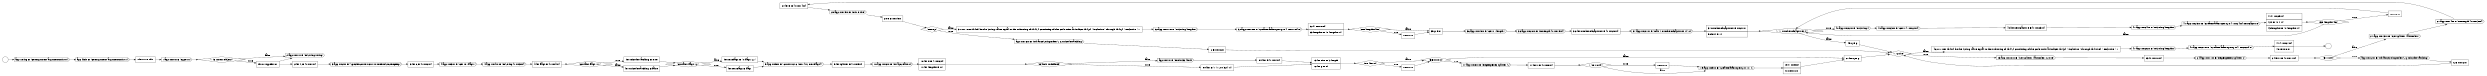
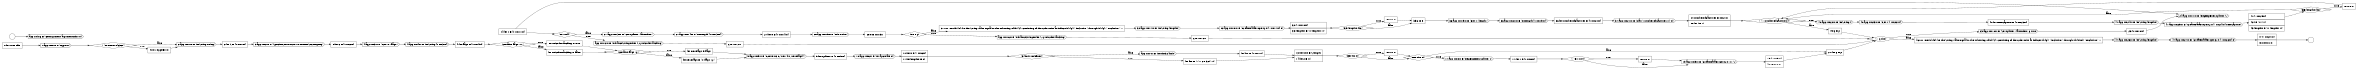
edge "24:app __x11__ = (RegExpExec splitter S)" -> "24:let z = [? __x11__]": reversed
node "app limit = (GetArgument argumentsList 1i)": removed
edge "throw TypeError" -> "2:let S = [? __x1__]": now "2:app __x1__ = (ToString string)" -> "2:let S = [? __x1__]"
node "13:let size = S.length": text "12:let p = 0i" -> "14:let p = 0i"
